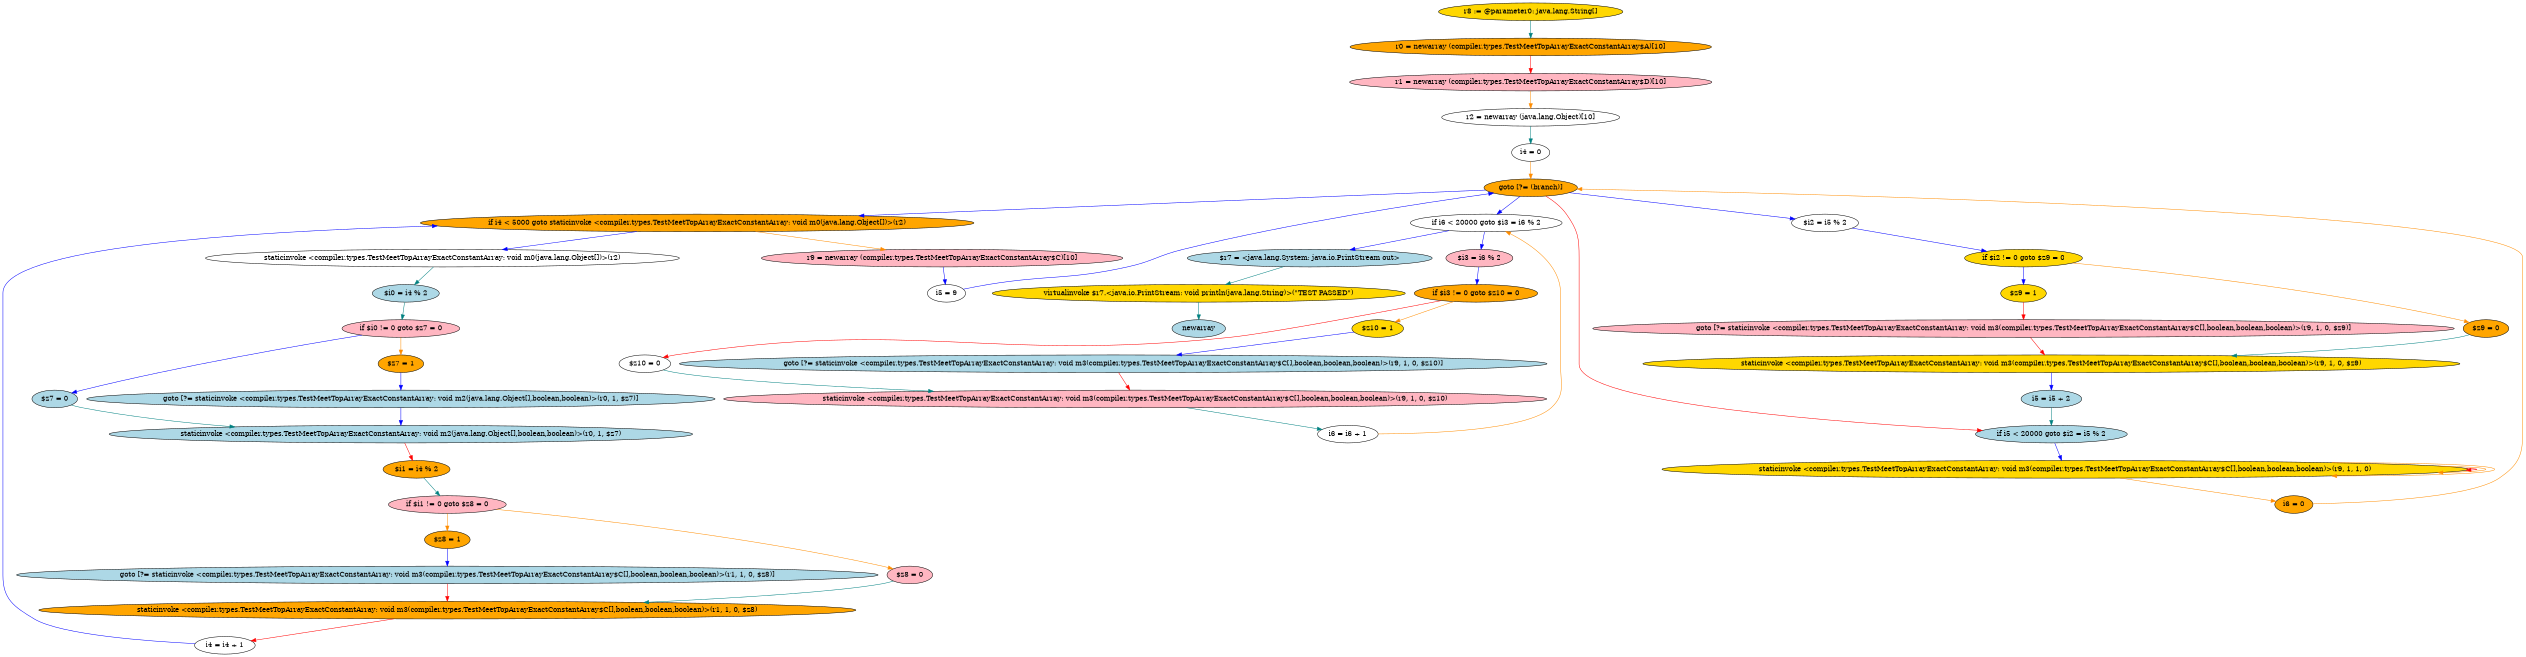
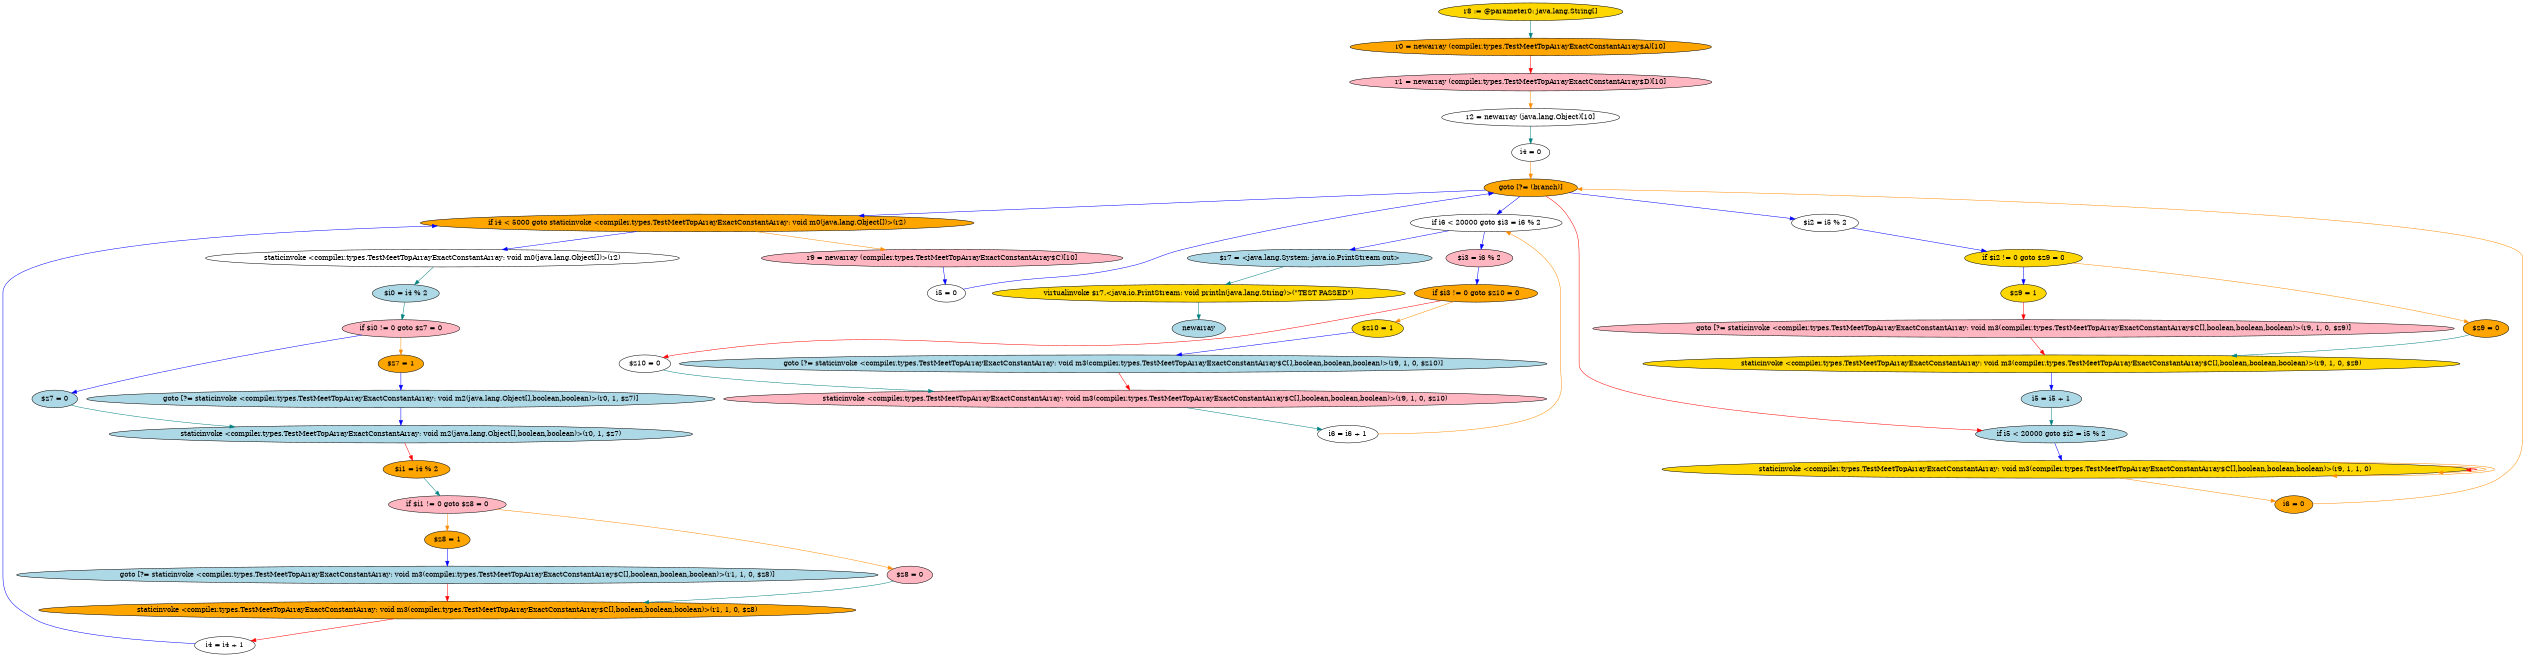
node "i5 = 9": label "i5 = 9" -> "i5 = 0"
node "i5 = i5 + 2": label "i5 = i5 + 2" -> "i5 = i5 + 1"
